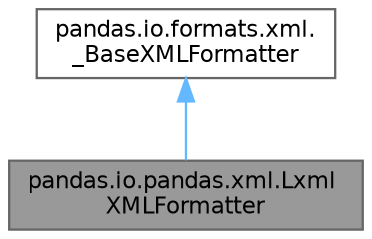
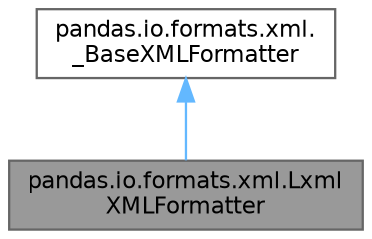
node "pandas.io.pandas.xml.Lxml XMLFormatter": label "pandas.io.pandas.xml.Lxml XMLFormatter" -> "pandas.io.formats.xml.Lxml XMLFormatter"
